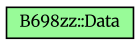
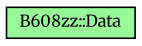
node "B698zz::Data": label "B698zz::Data" -> "B608zz::Data"
